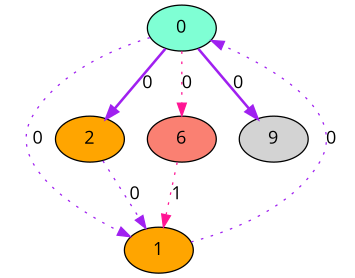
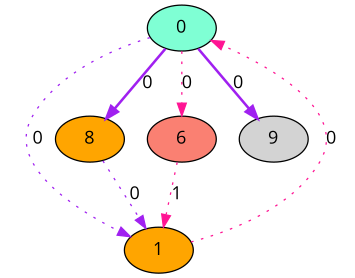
node "2": label "2" -> "8"
edge "1" -> "0": color purple -> deeppink
